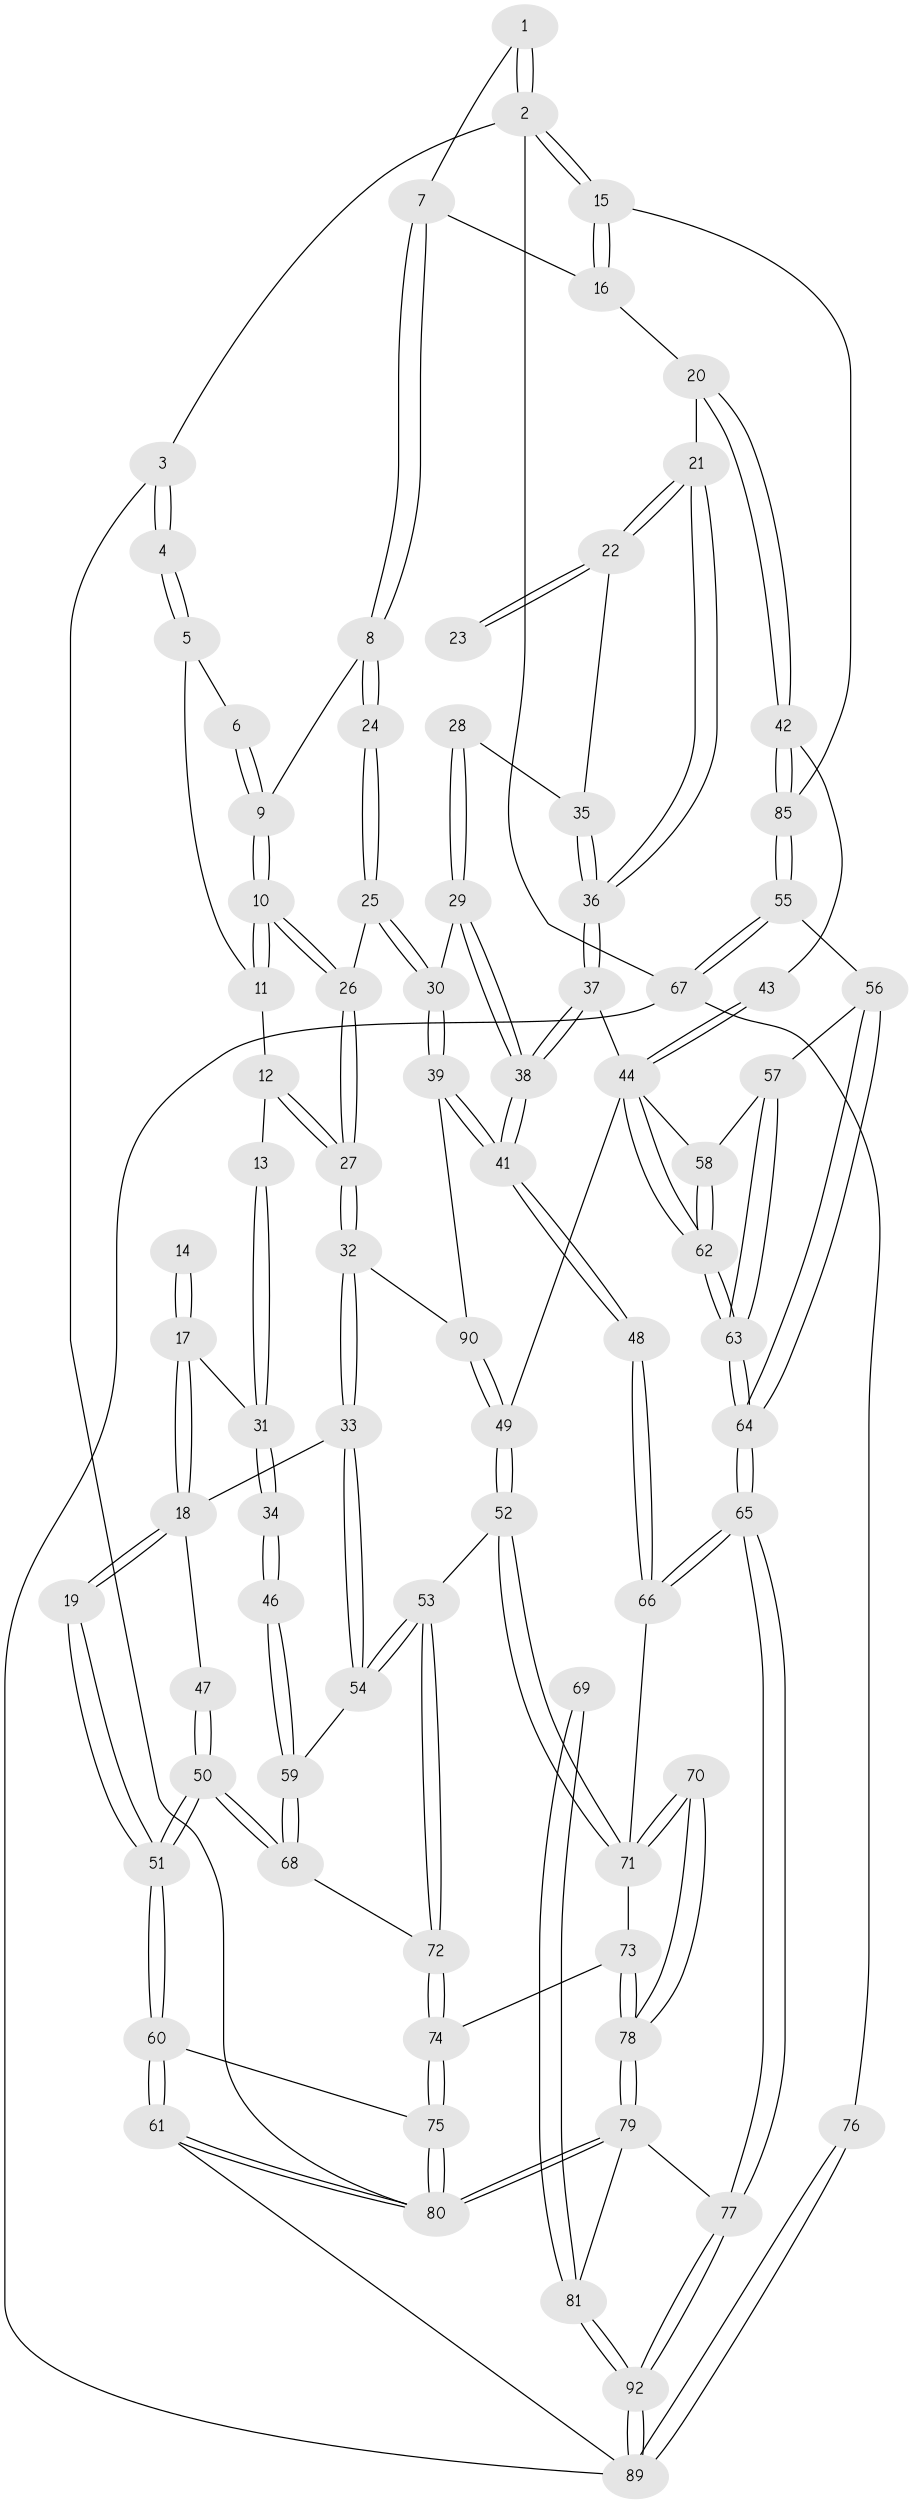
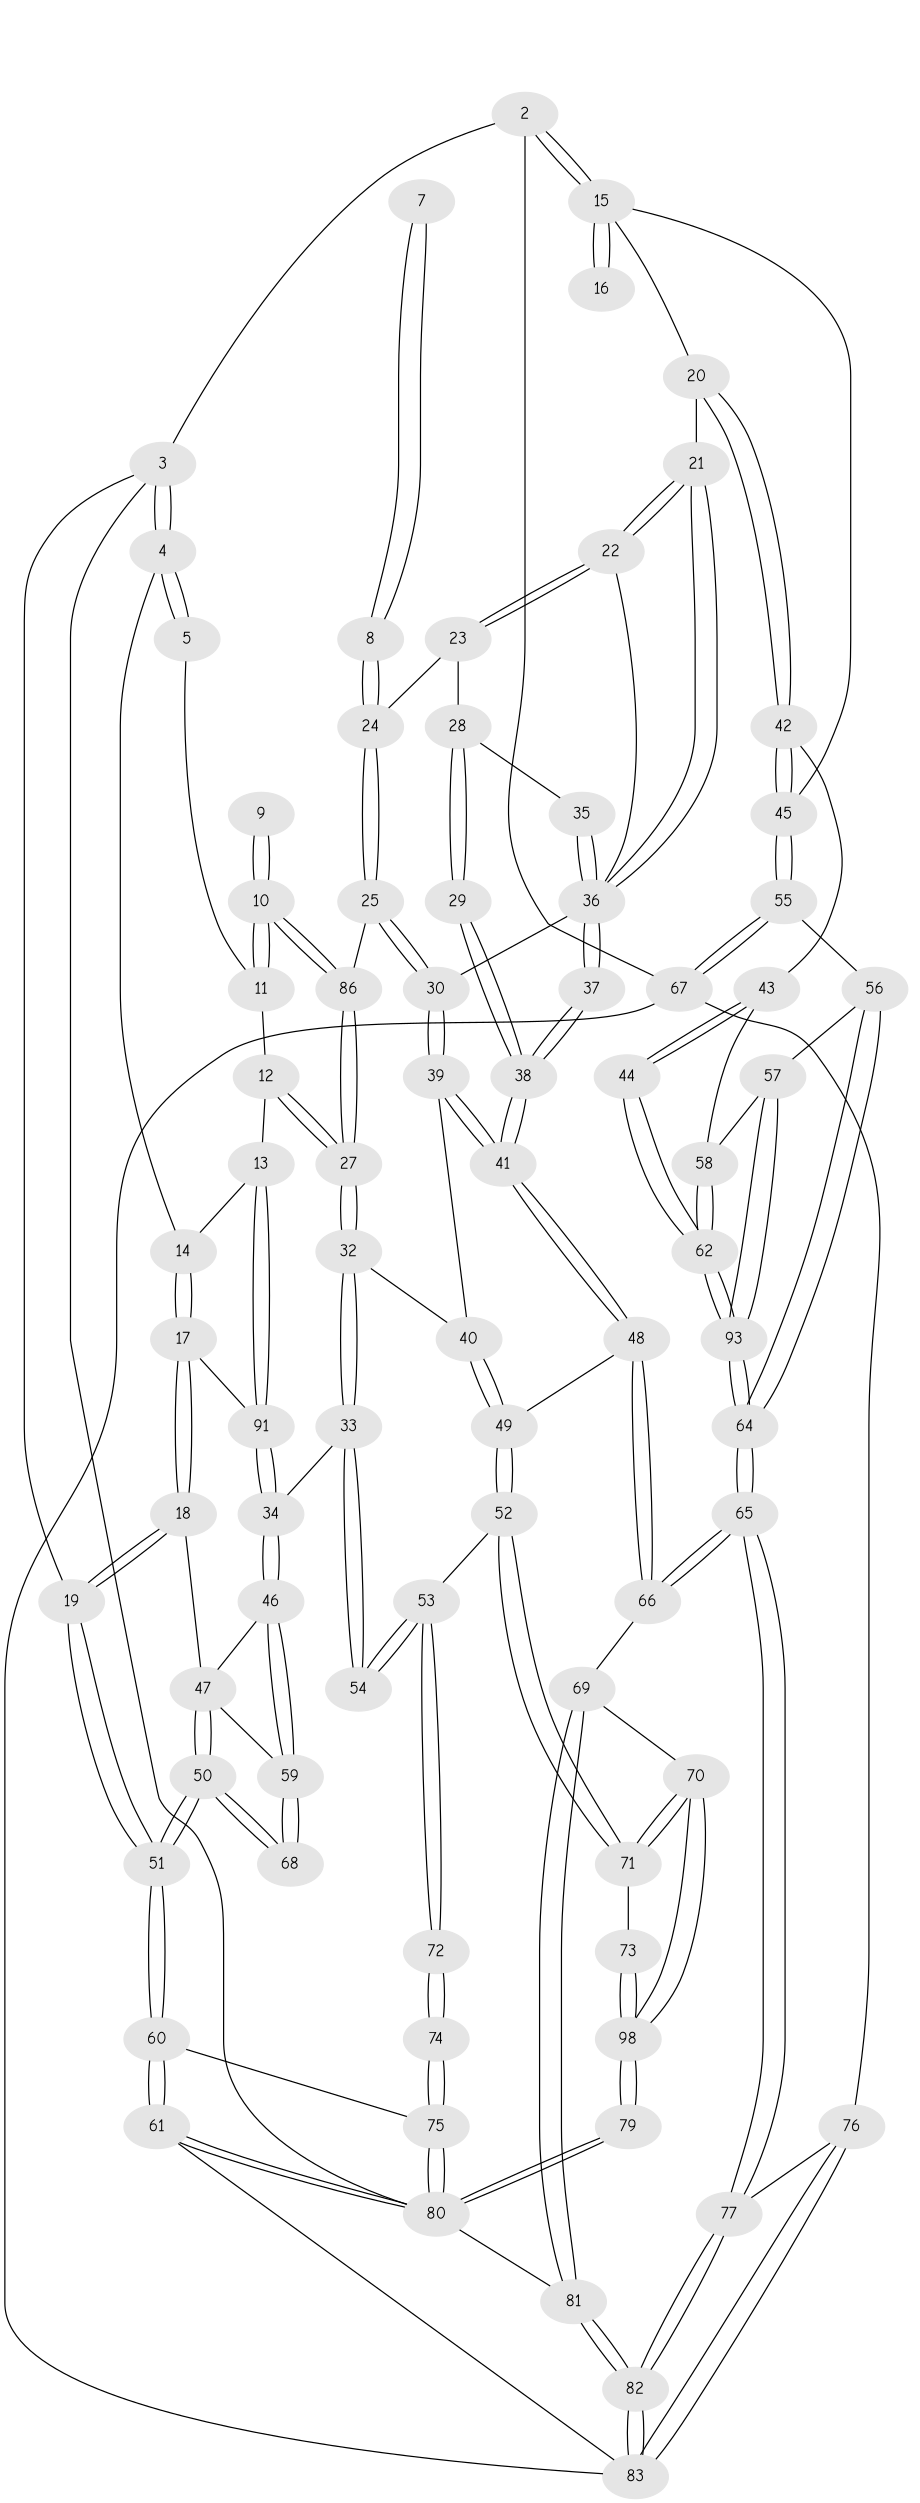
node "1": removed
edge "7" -- "16": removed
edge "16" -- "20": now "15" -- "20"
edge "23" -- "24": added
edge "23" -- "28": added
edge "22" -- "35": now "22" -- "36"
edge "8" -- "9": removed
node "6": removed
node "85": label "85" -> "45"
edge "4" -- "14": added
edge "29" -- "30": now "36" -- "30"
node "26": label "26" -> "86"
edge "3" -- "19": added
edge "37" -- "44": removed
edge "44" -- "58": now "43" -- "58"
edge "13" -- "14": added
edge "44" -- "49": now "48" -- "49"
node "90": label "90" -> "40"
node "63": label "63" -> "93"
node "31": label "31" -> "91"
edge "33" -- "18": now "33" -- "34"
edge "46" -- "47": added
edge "54" -- "59": now "47" -- "59"
edge "66" -- "71": now "66" -- "69"
edge "69" -- "70": added
edge "68" -- "72": removed
edge "73" -- "74": removed
node "78": label "78" -> "98"
edge "79" -- "77": now "76" -- "77"
edge "79" -- "81": now "80" -- "81"
node "92": label "92" -> "82"
node "89": label "89" -> "83"
